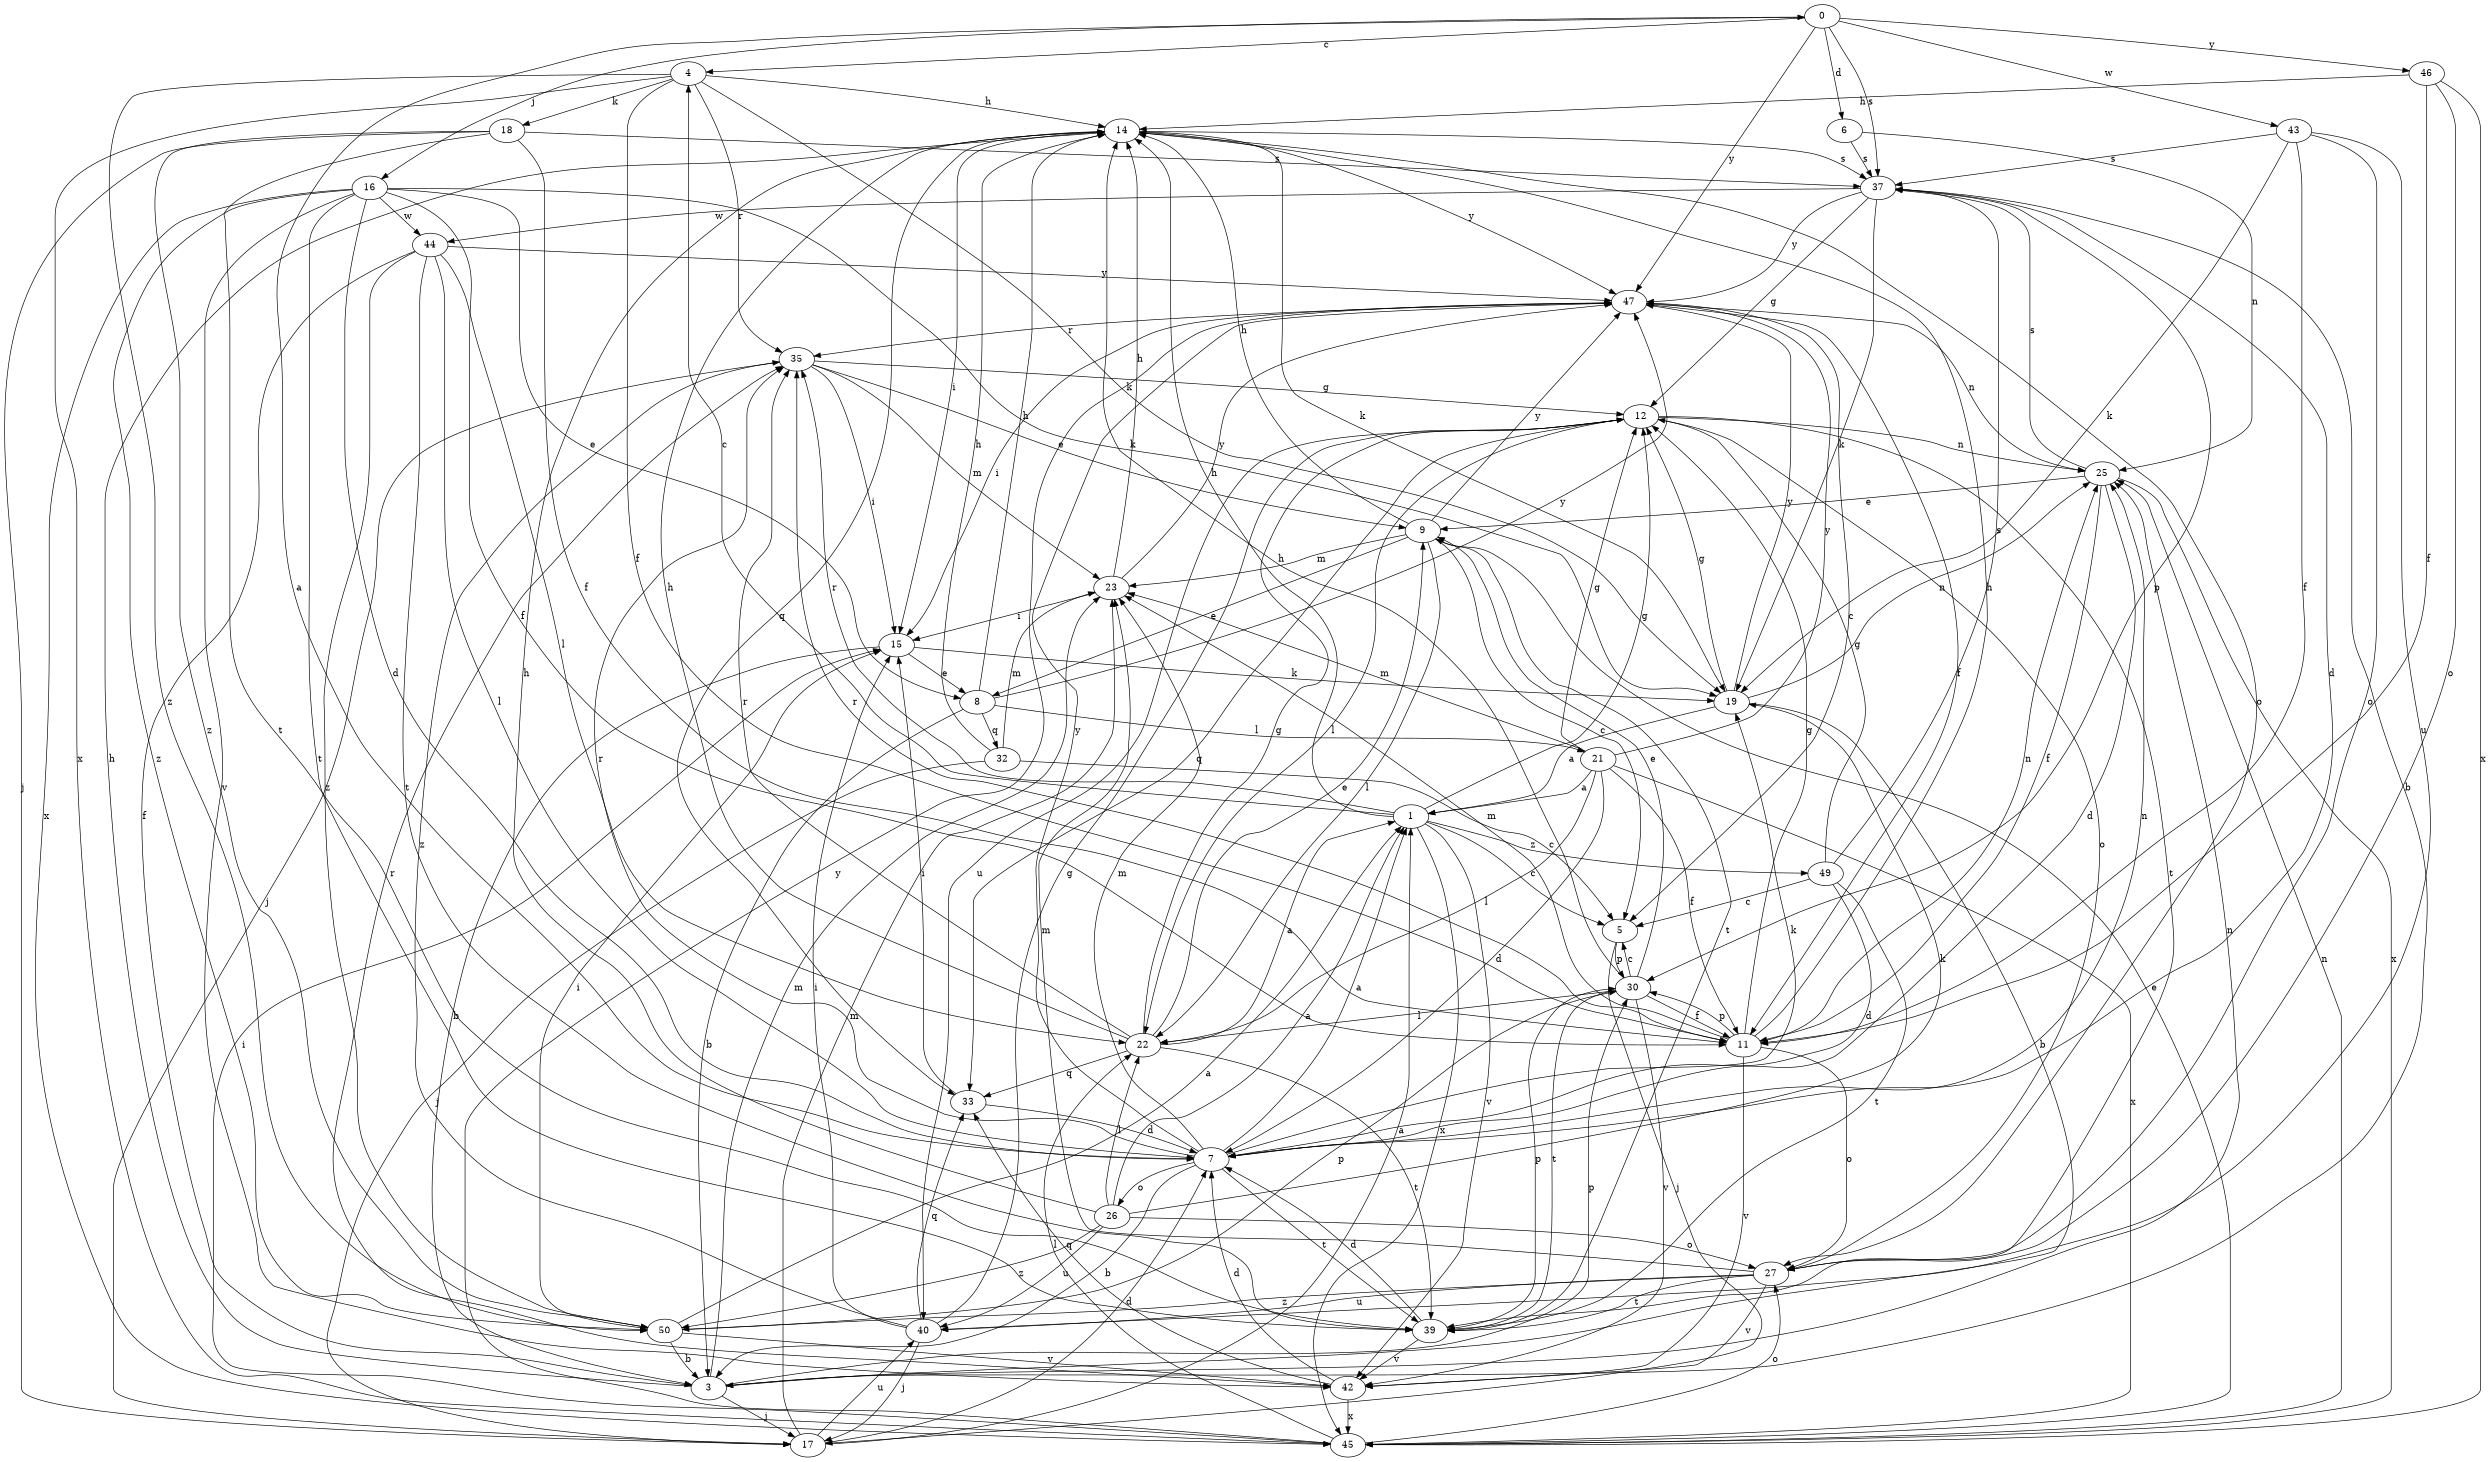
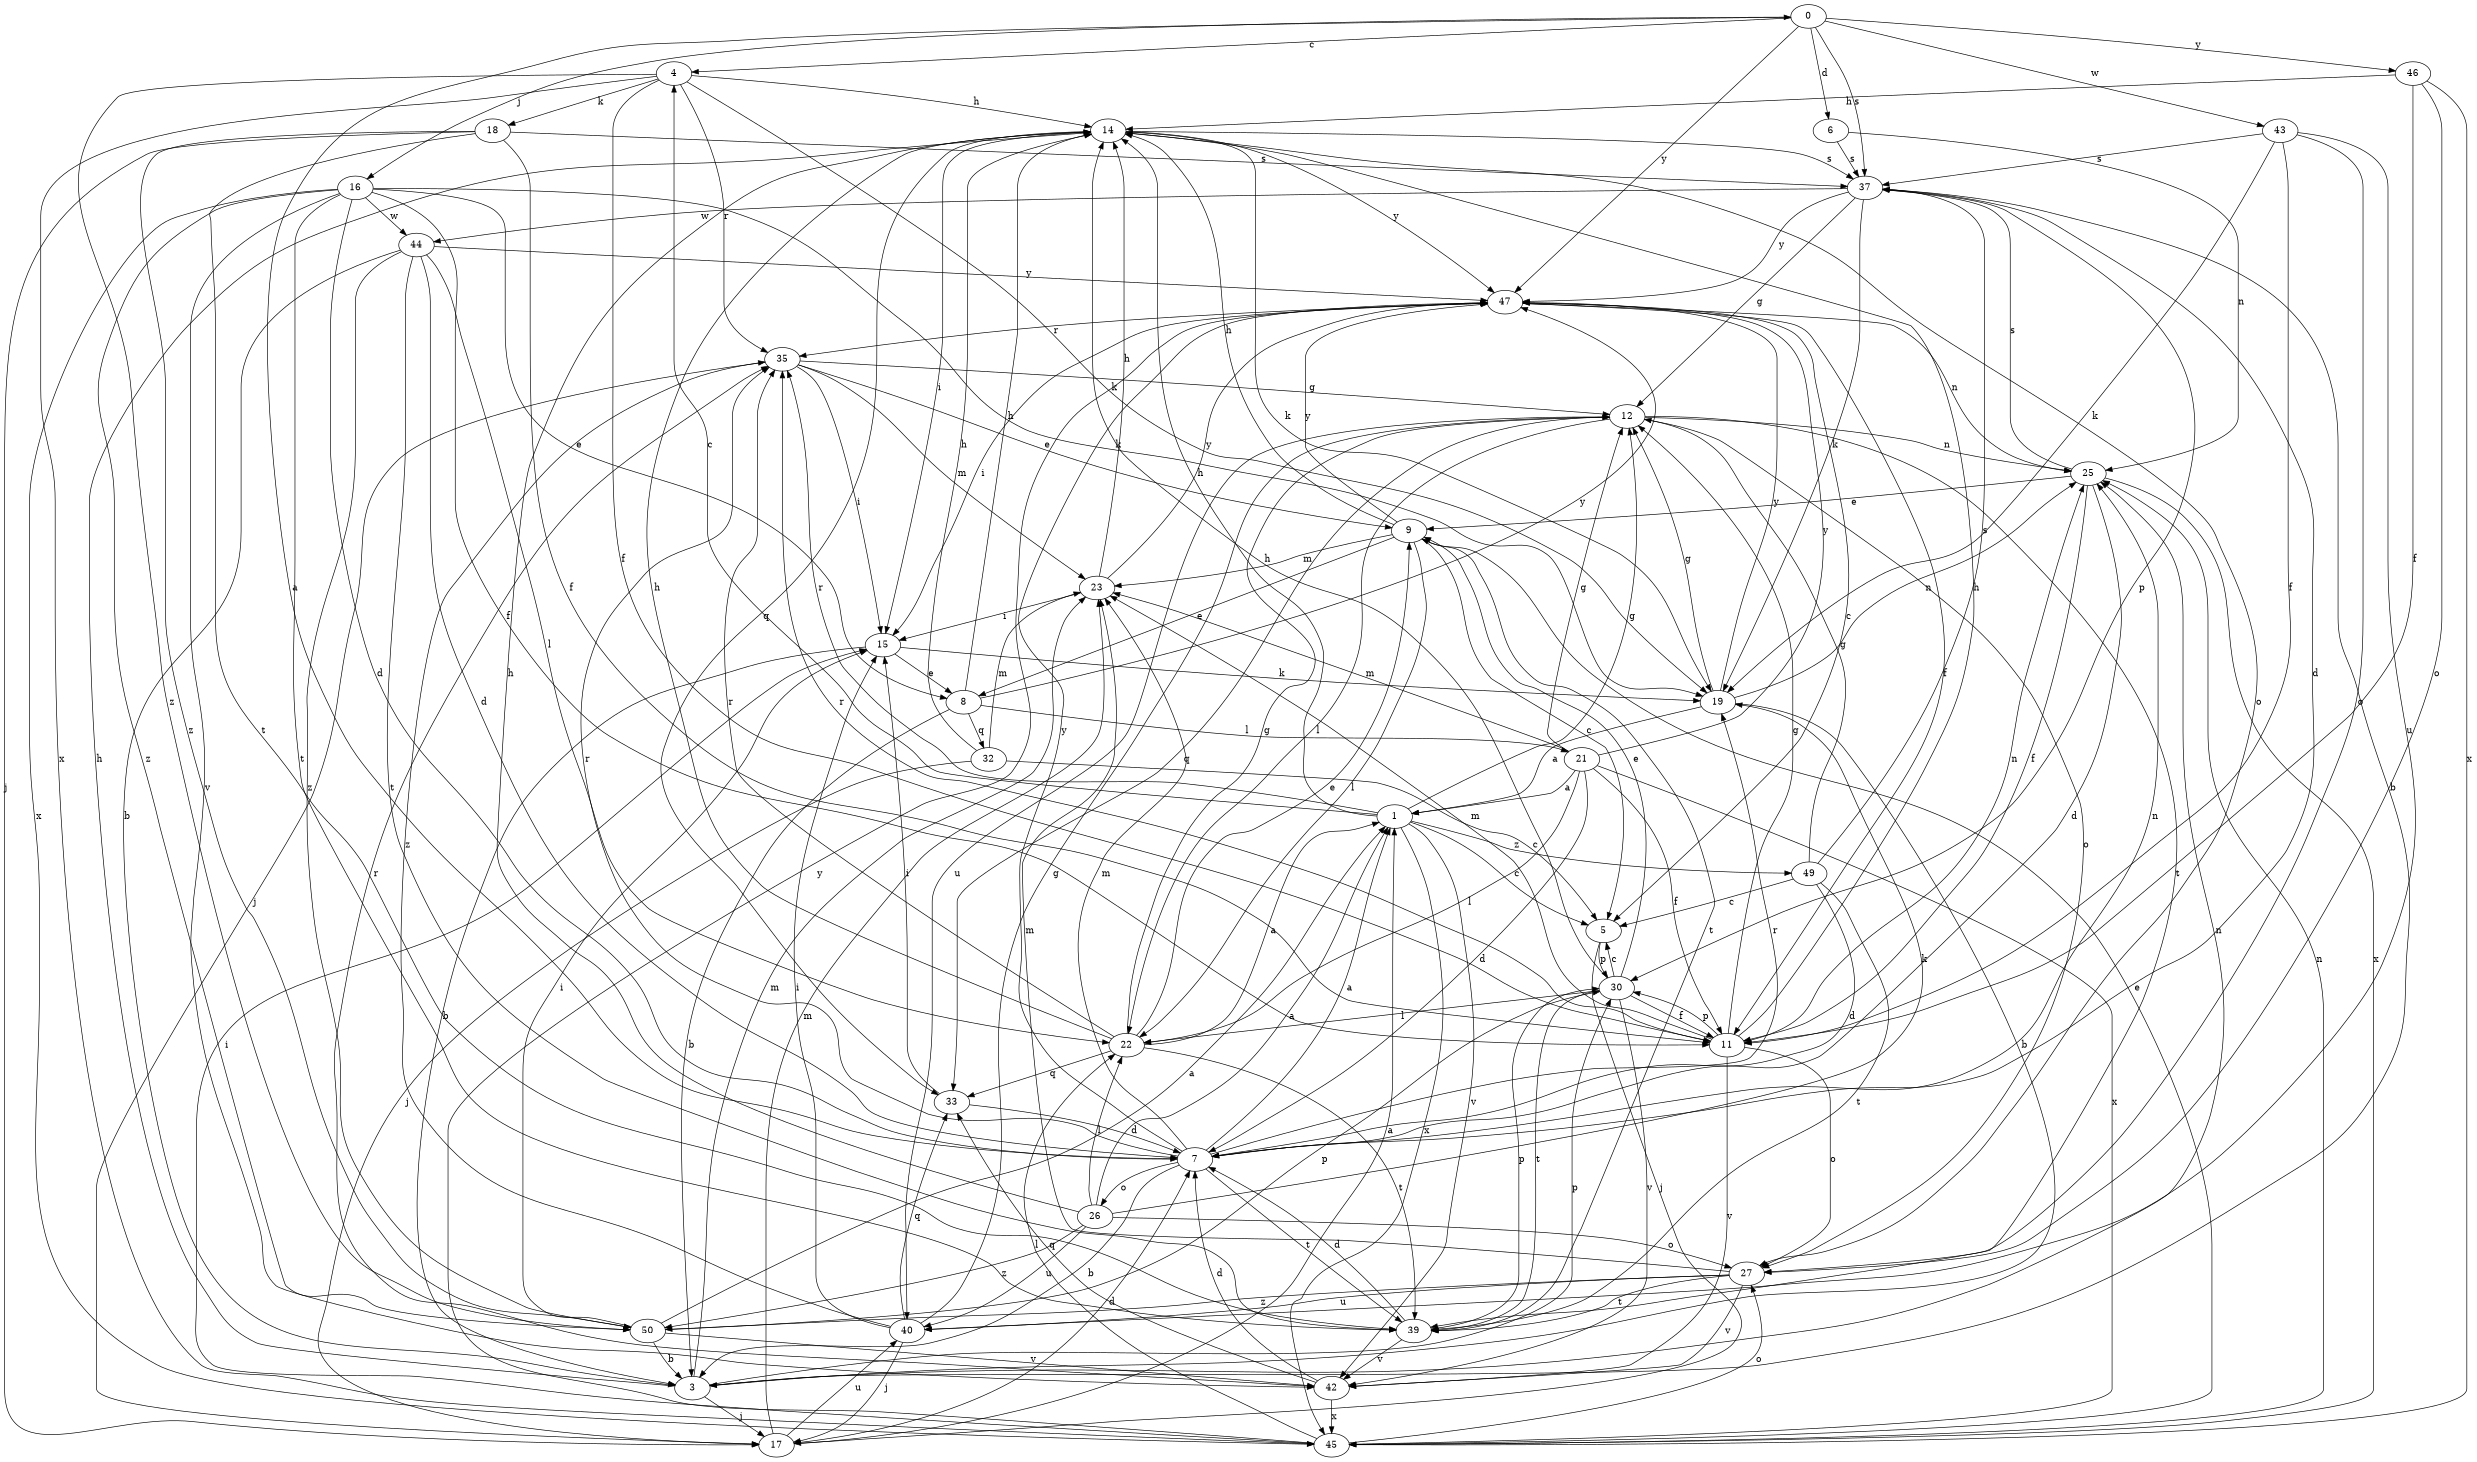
edge "44" -> "7": label "l" -> "d"
edge "44" -> "3": label "f" -> "b"
edge "7" -> "19": label "k" -> "r"
